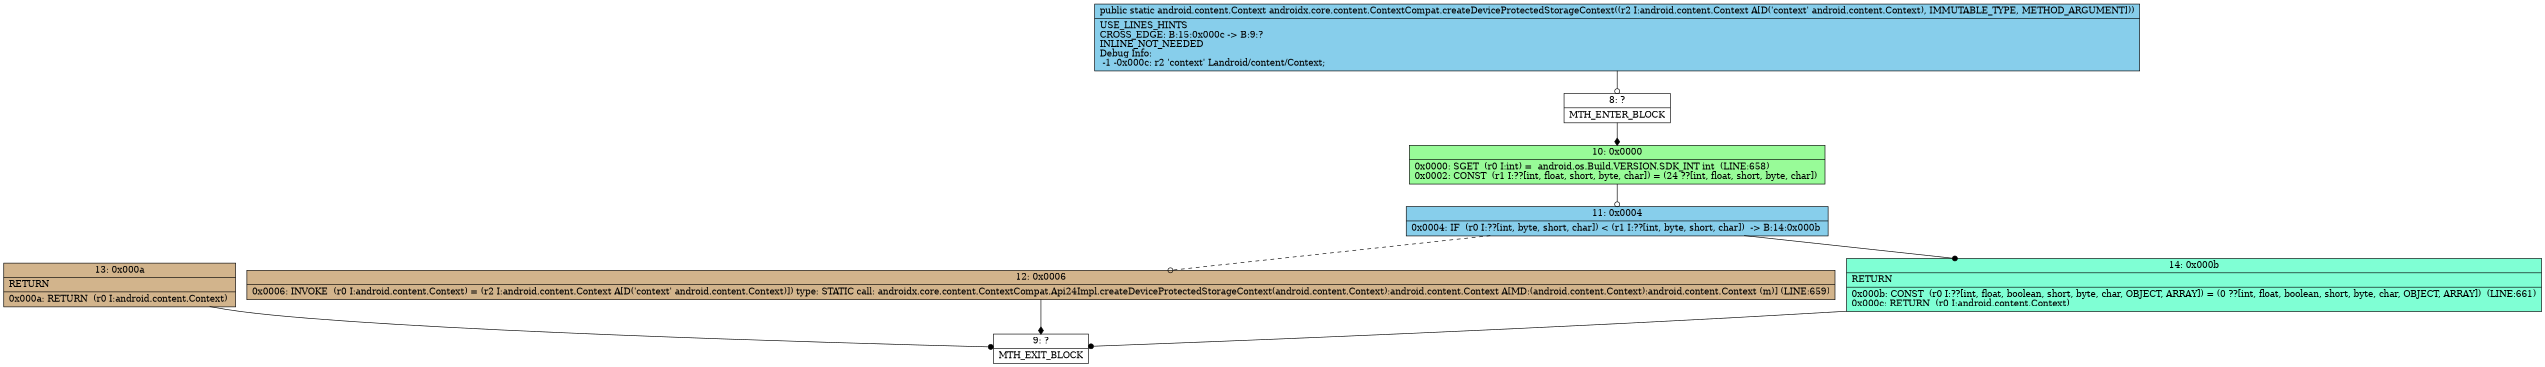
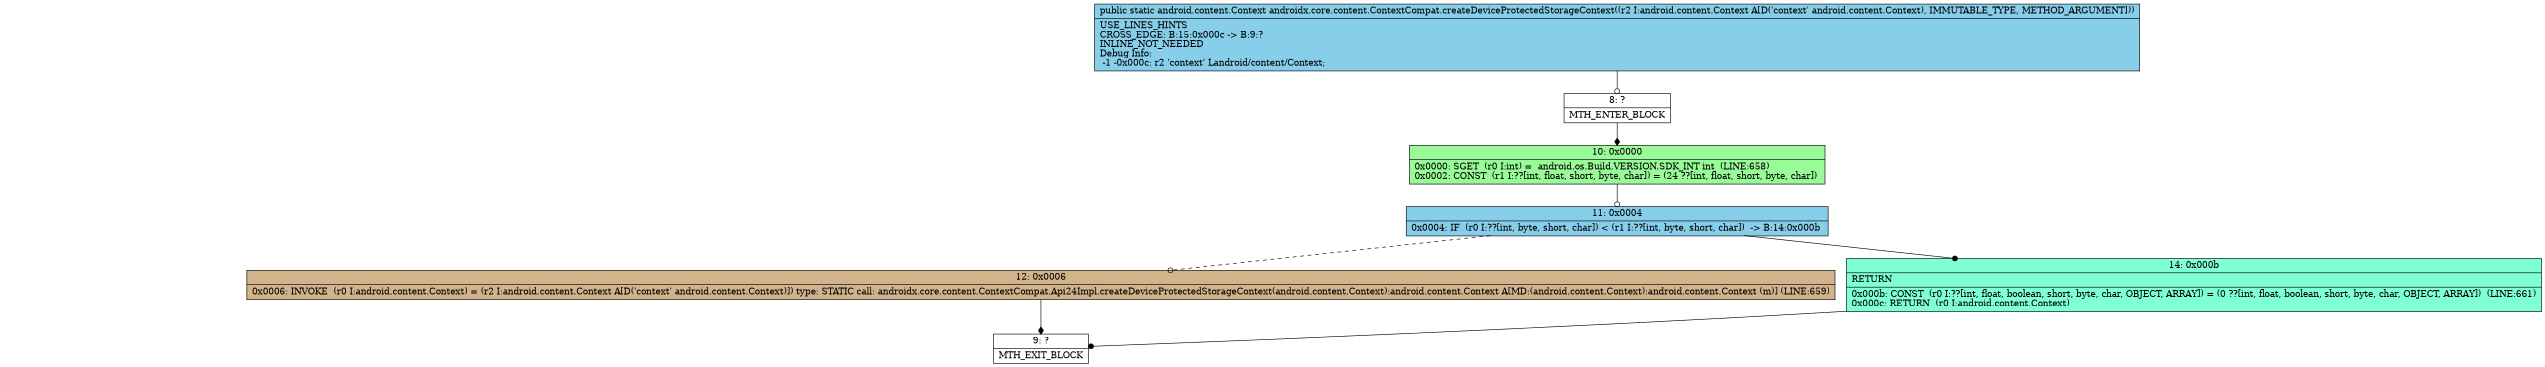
node "13: 0x000a": removed
